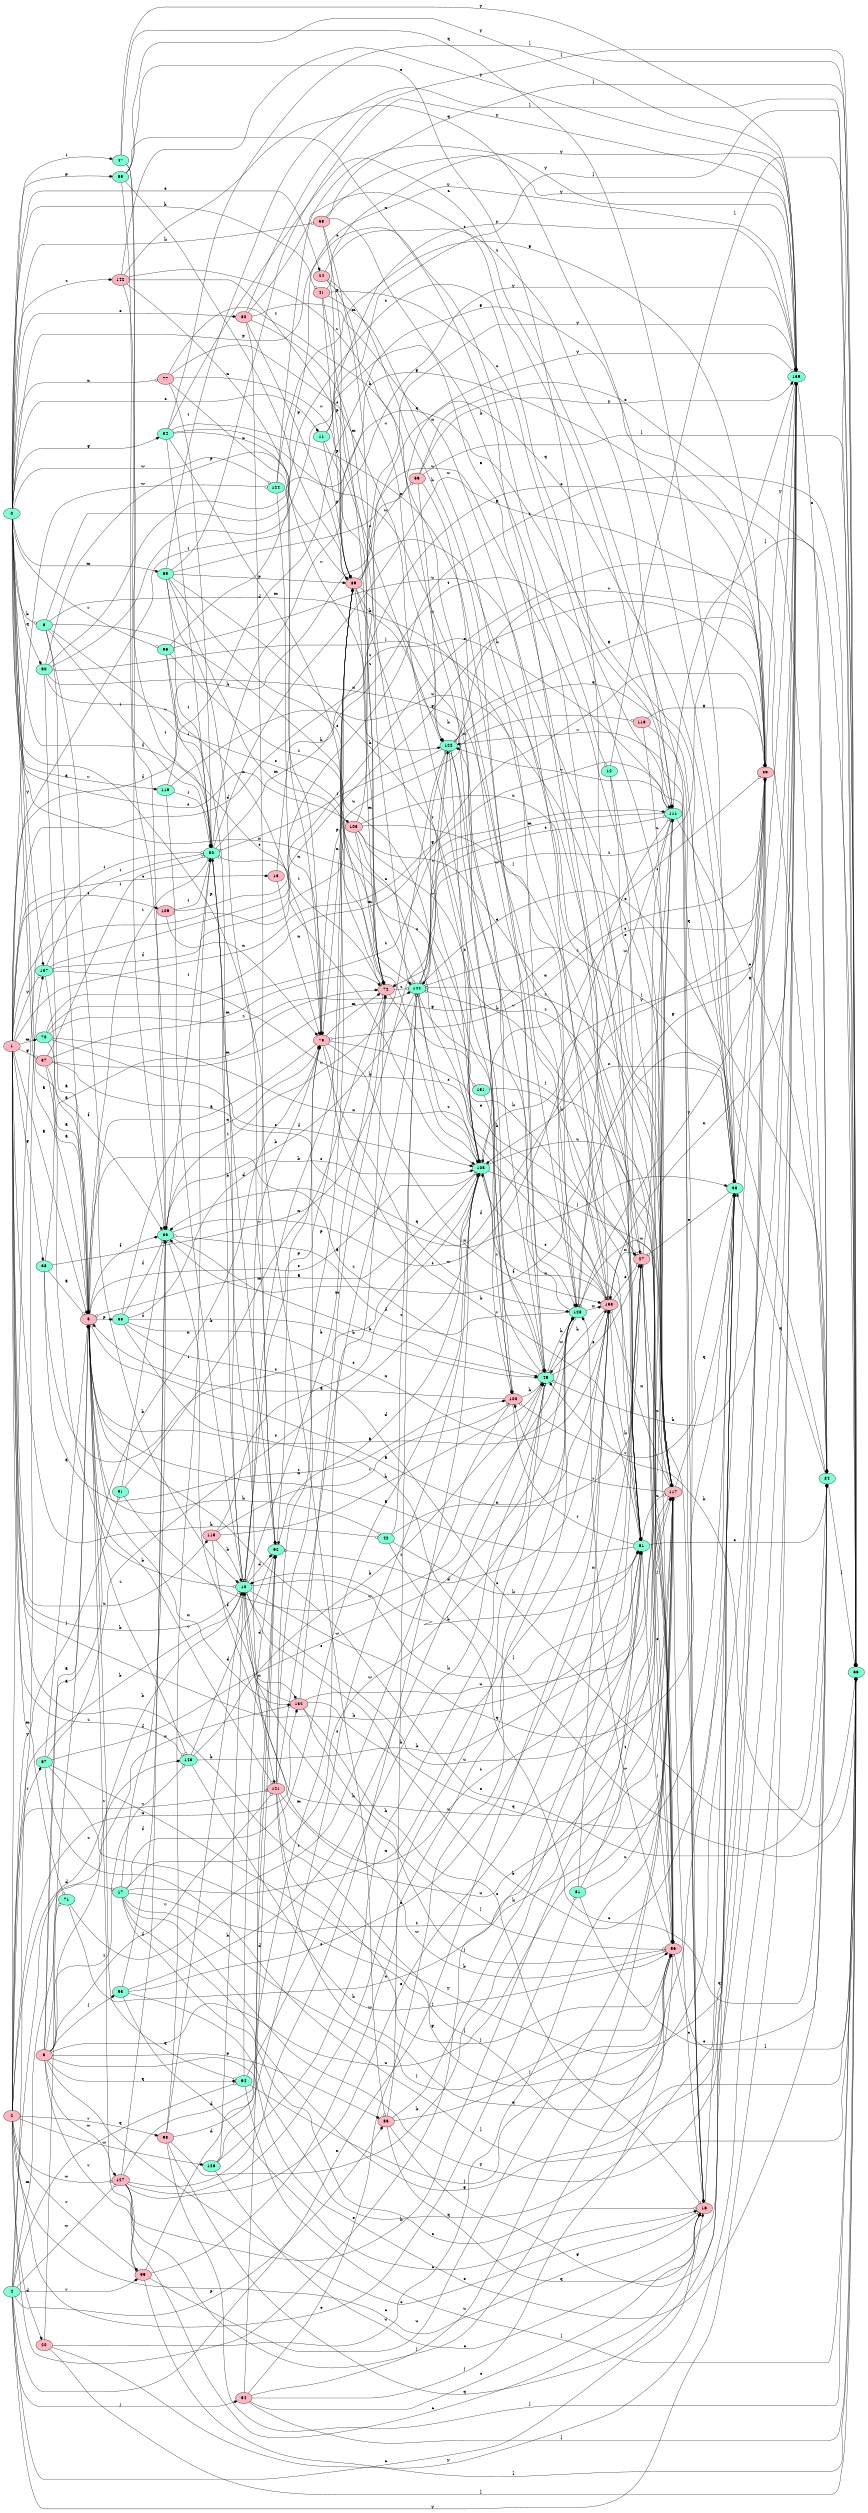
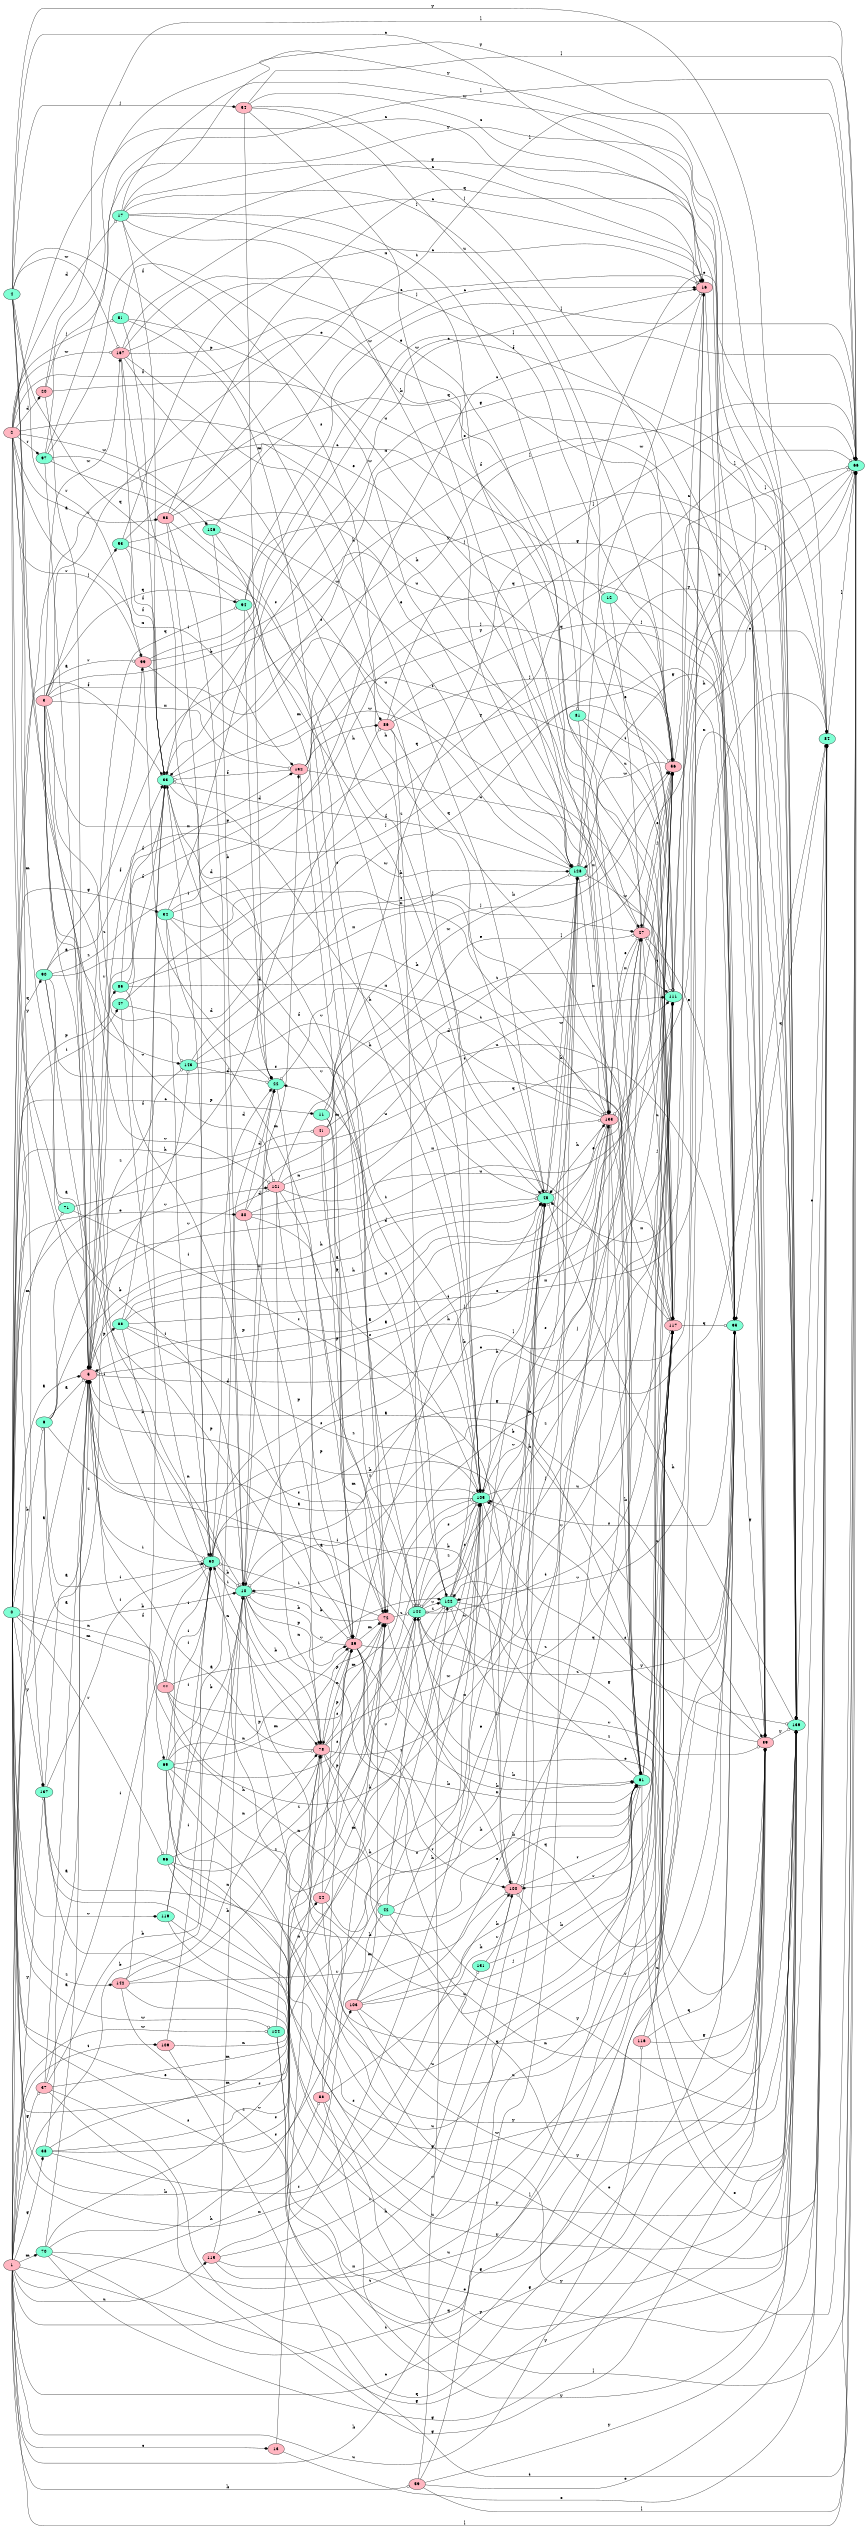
edge "33" -> "39": added, label "g"
node "92": label "92" -> "22"
edge "4" -> "133": now "51" -> "133"
node "127": label "127" -> "167"
edge "17" -> "39": label "g" -> "w"
